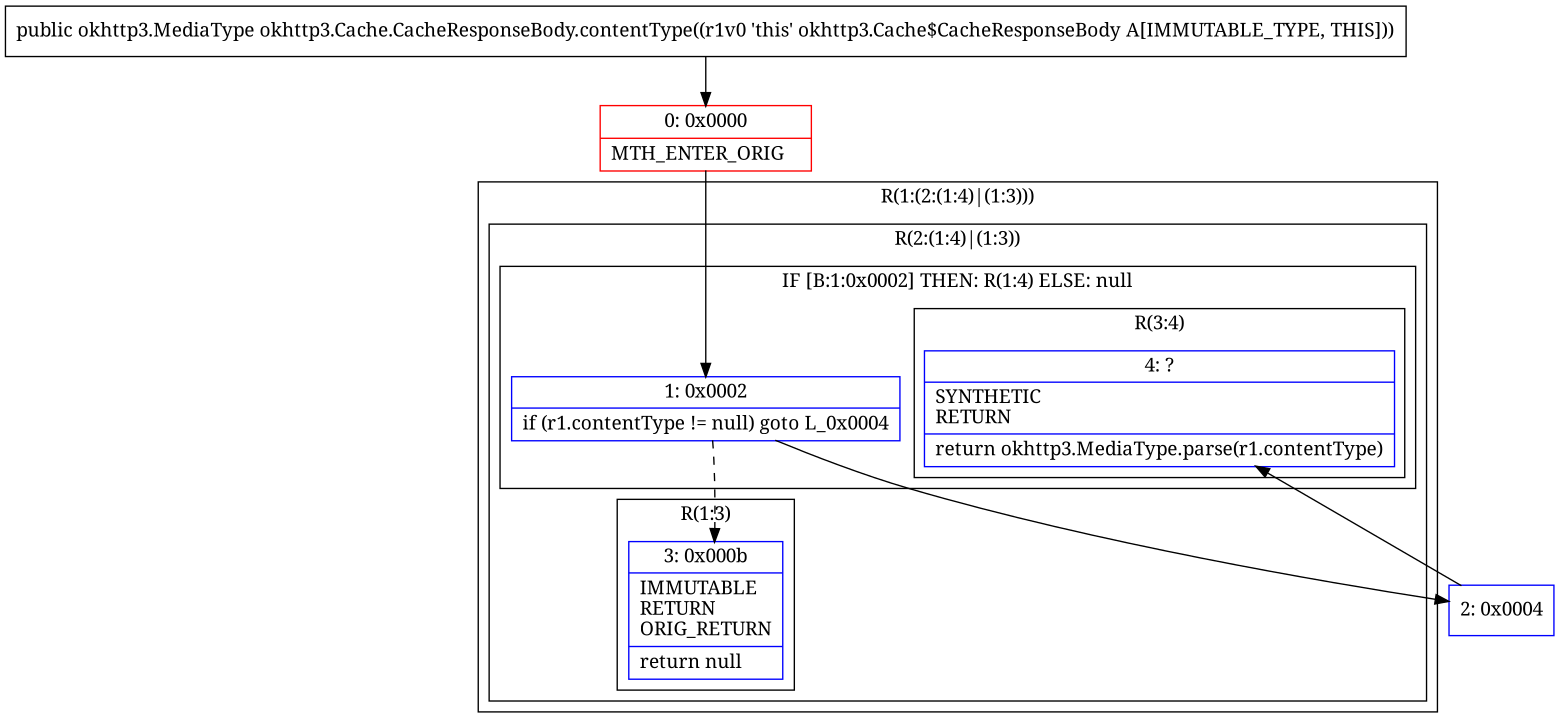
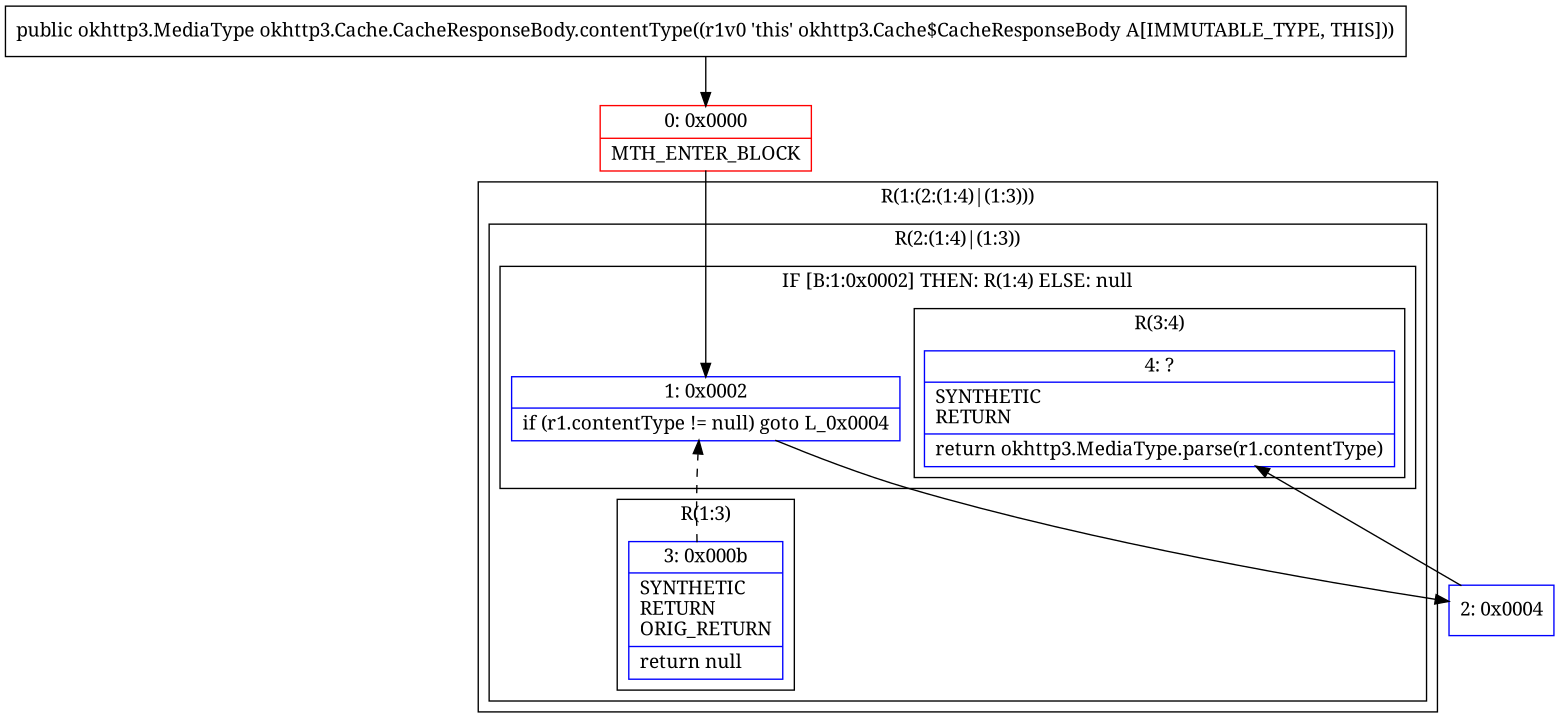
node "0: 0x0000": text "MTH_ENTER_ORIG" -> "MTH_ENTER_BLOCK"
edge "1: 0x0002" -> "3: 0x000b": reversed
node "3: 0x000b": text "IMMUTABLE" -> "SYNTHETIC"
